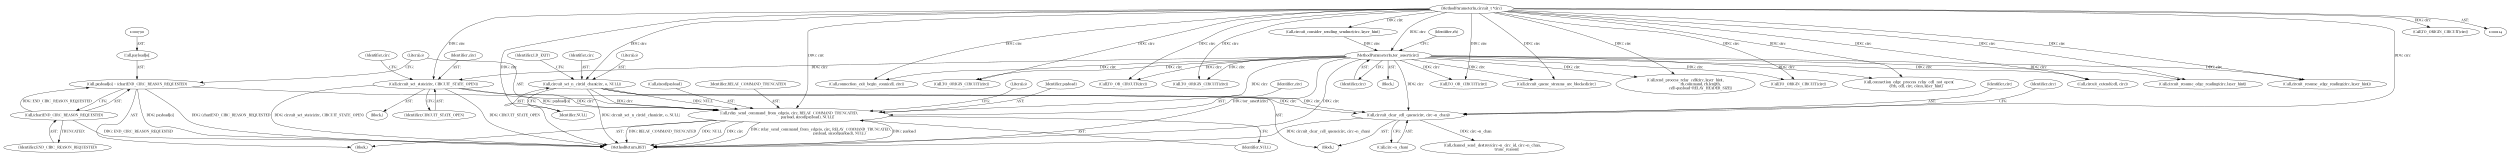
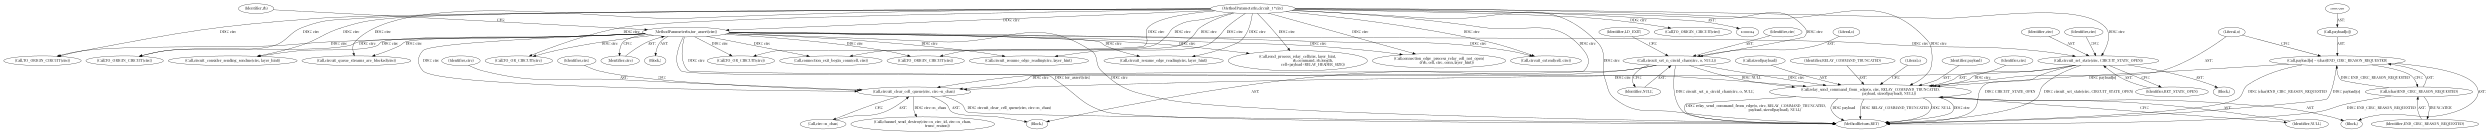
edge "(Call,circuit_consider_sending_sendme(circ, layer_hint))" -> "(MethodParameterIn,tor_assert(circ))": reversed
node "(Identifier,CIRCUIT_STATE_OPEN)": label "(Identifier,CIRCUIT_STATE_OPEN)" -> "(Identifier,RET_STATE_OPEN)"
